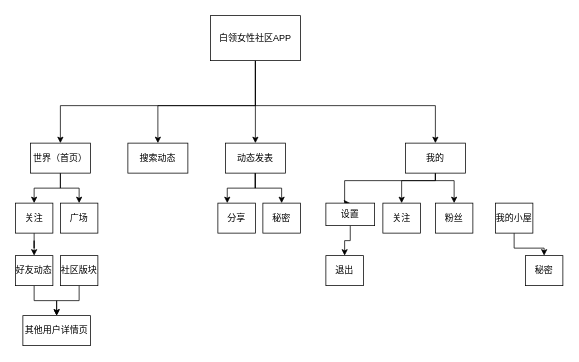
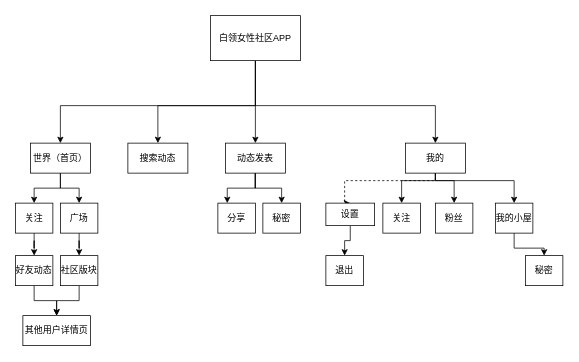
edge "我的" -> "设置": style solid -> dashed
edge "我的" -> "我的小屋": added
edge "广场" -> "社区版块": added
